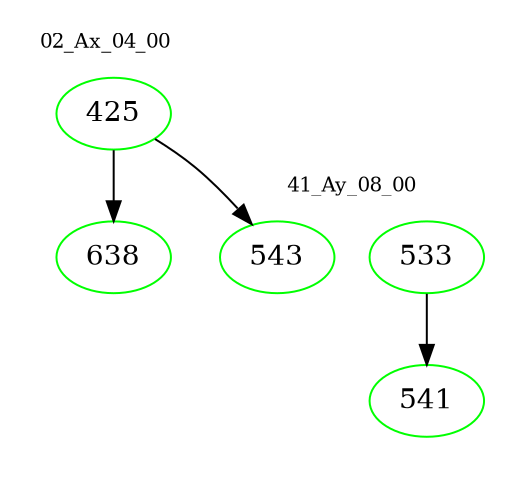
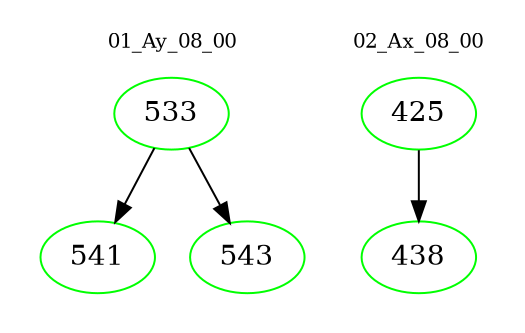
cluster "02_Ax_04_00": label "02_Ax_04_00" -> "02_Ax_08_00"
cluster "41_Ay_08_00": label "41_Ay_08_00" -> "01_Ay_08_00"
edge "425" -> "543": now "533" -> "543"
node "638": label "638" -> "438"
